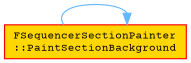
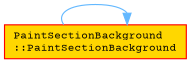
node "FSequencerSectionPainter ::PaintSectionBackground": label "FSequencerSectionPainter ::PaintSectionBackground" -> "PaintSectionBackground ::PaintSectionBackground"
